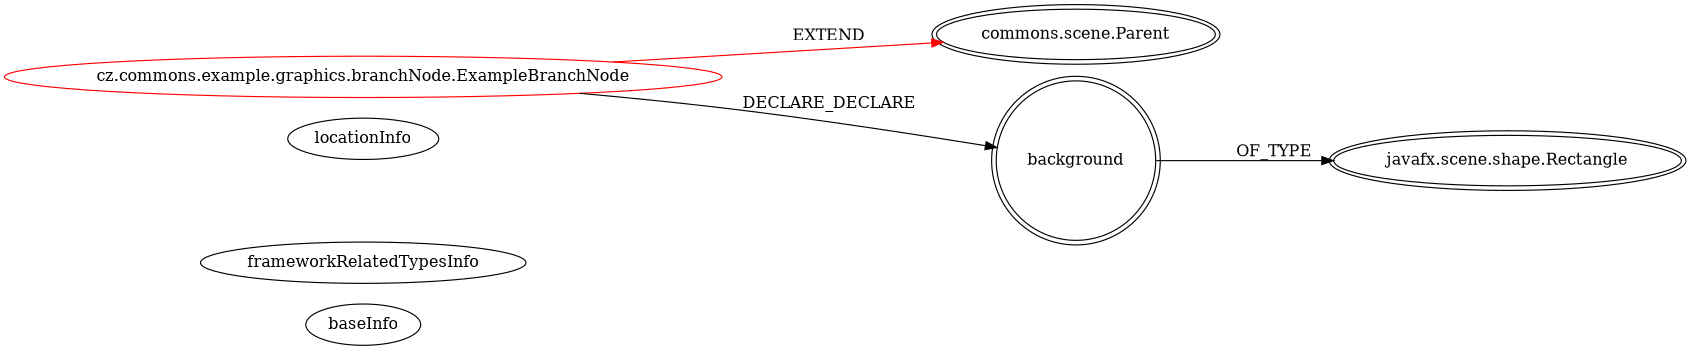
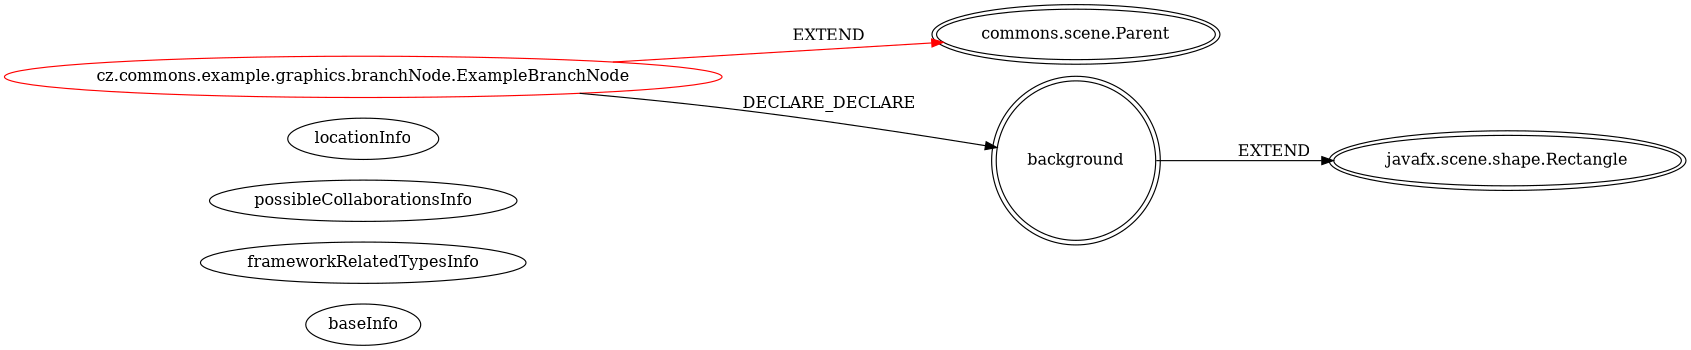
edge "background" -> "javafx.scene.shape.Rectangle": label "OF_TYPE" -> "EXTEND"
node "possibleCollaborationsInfo": added
